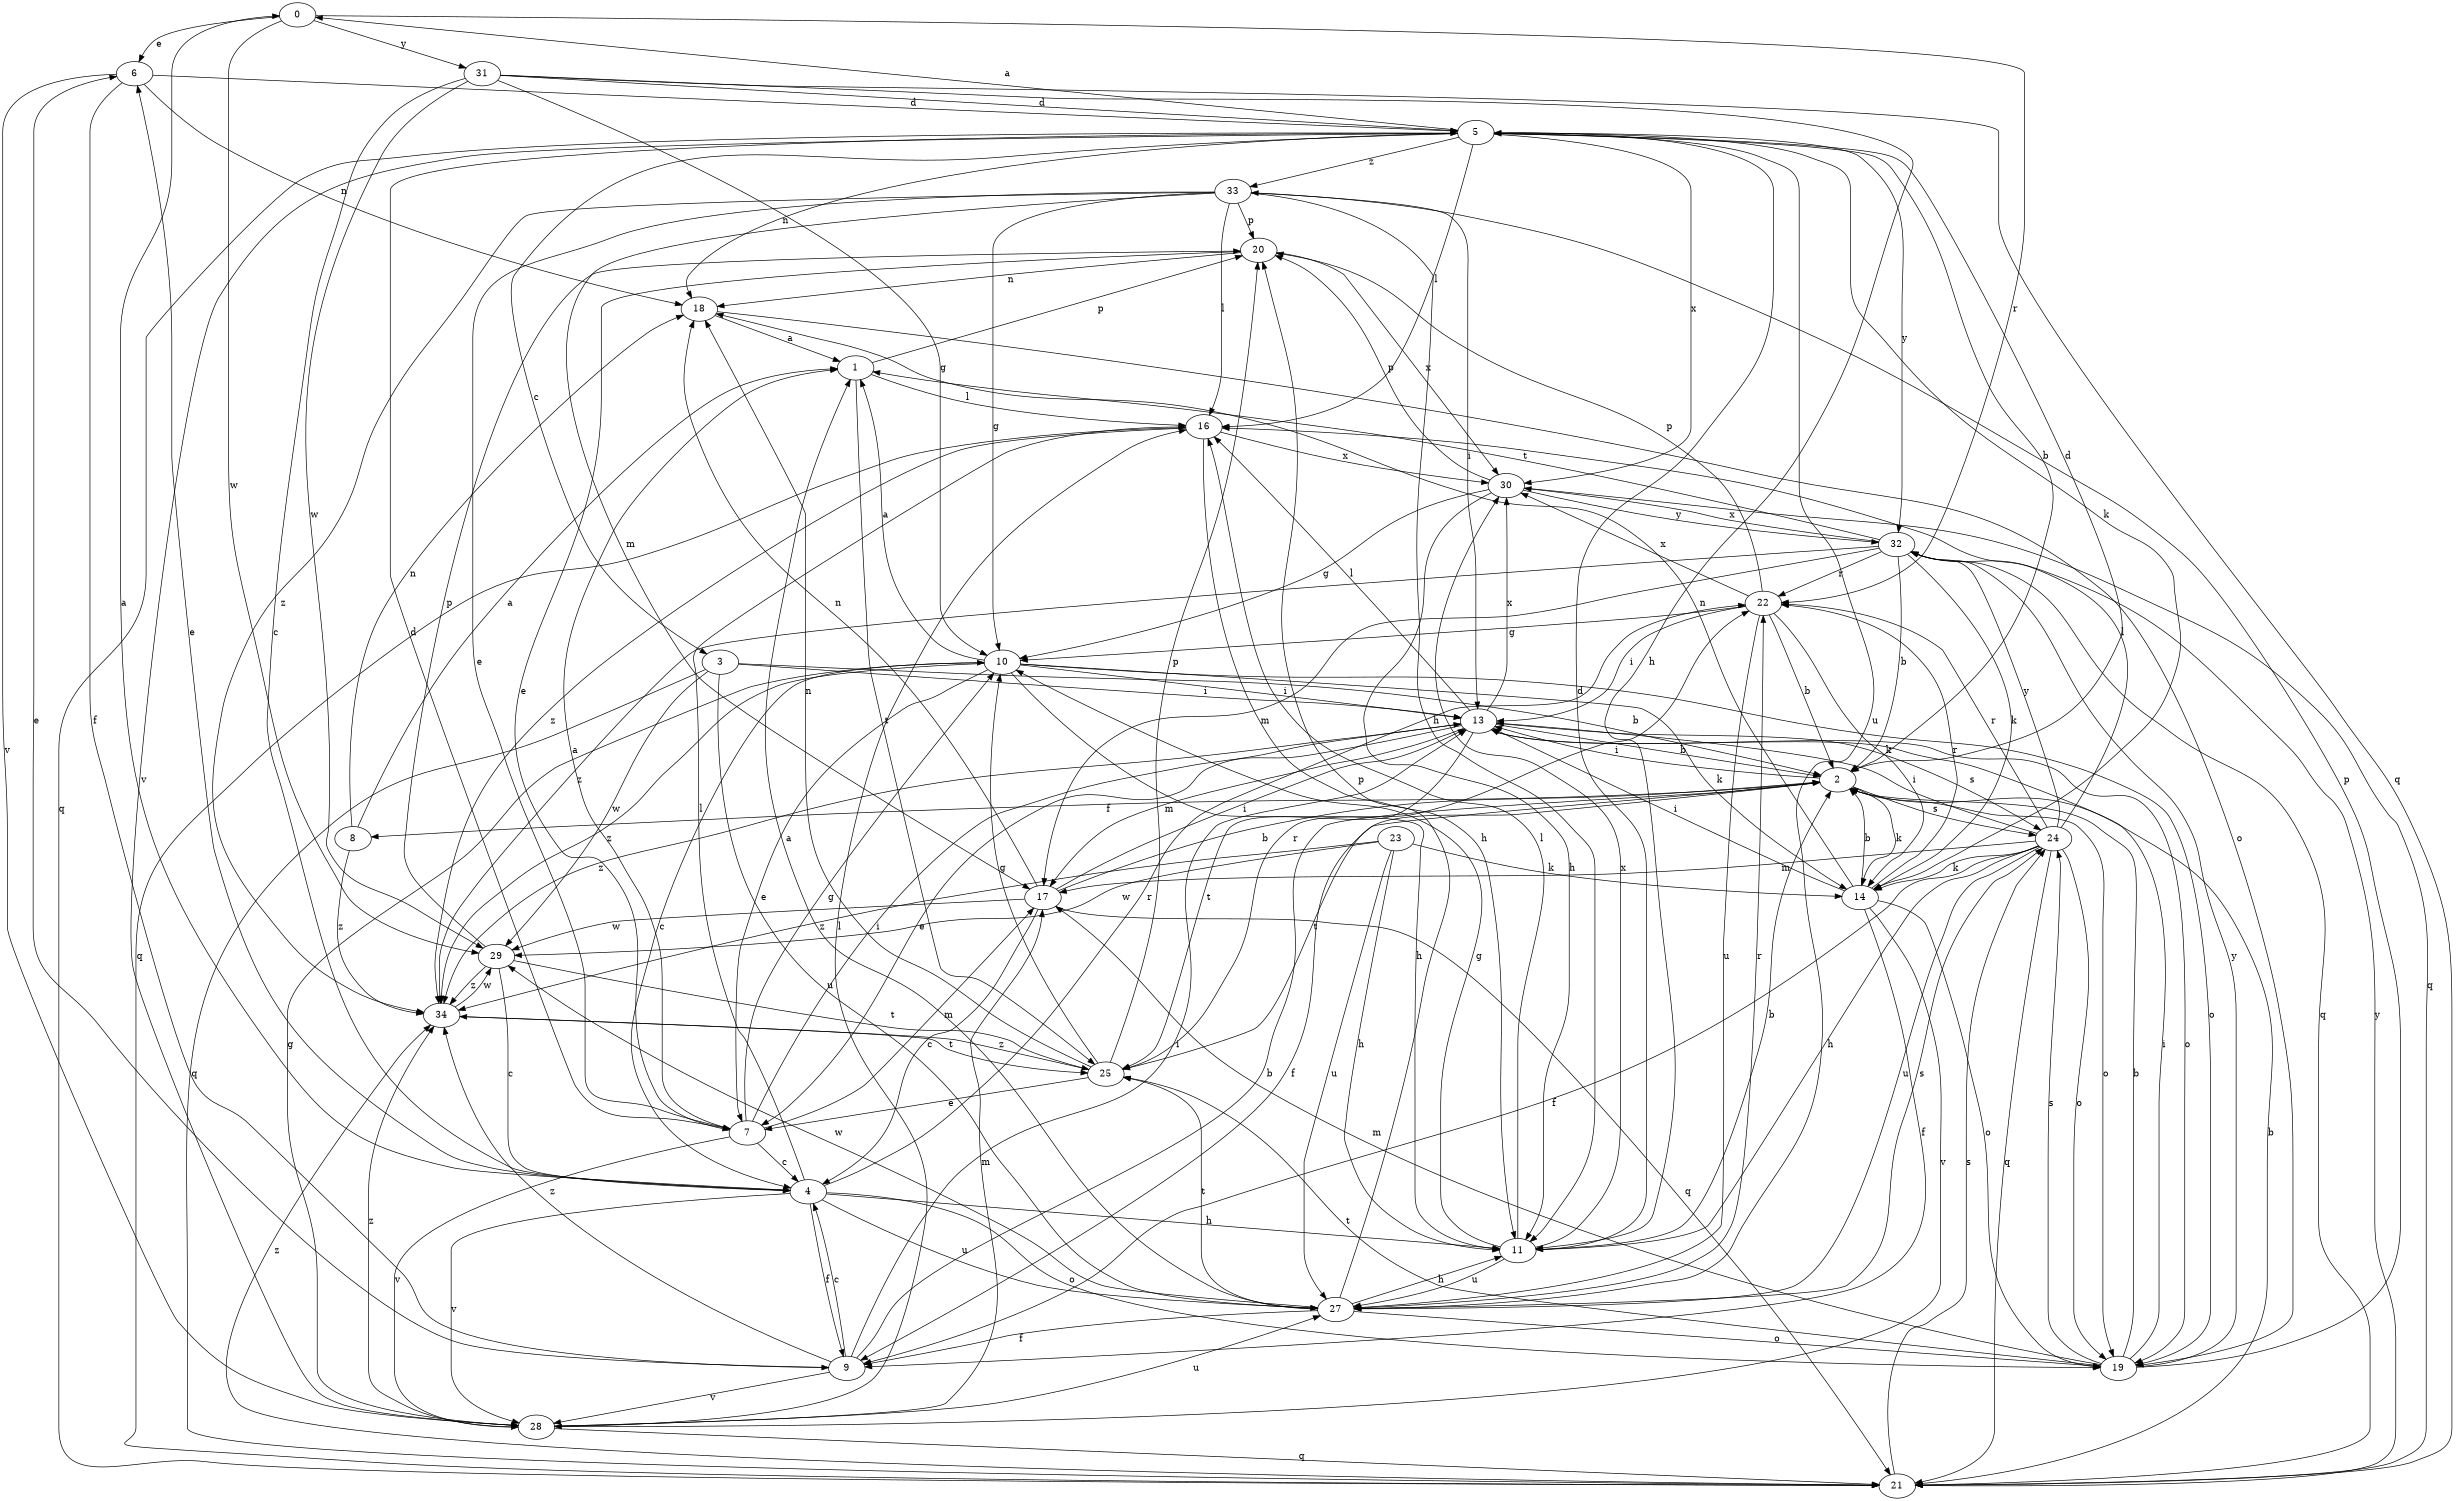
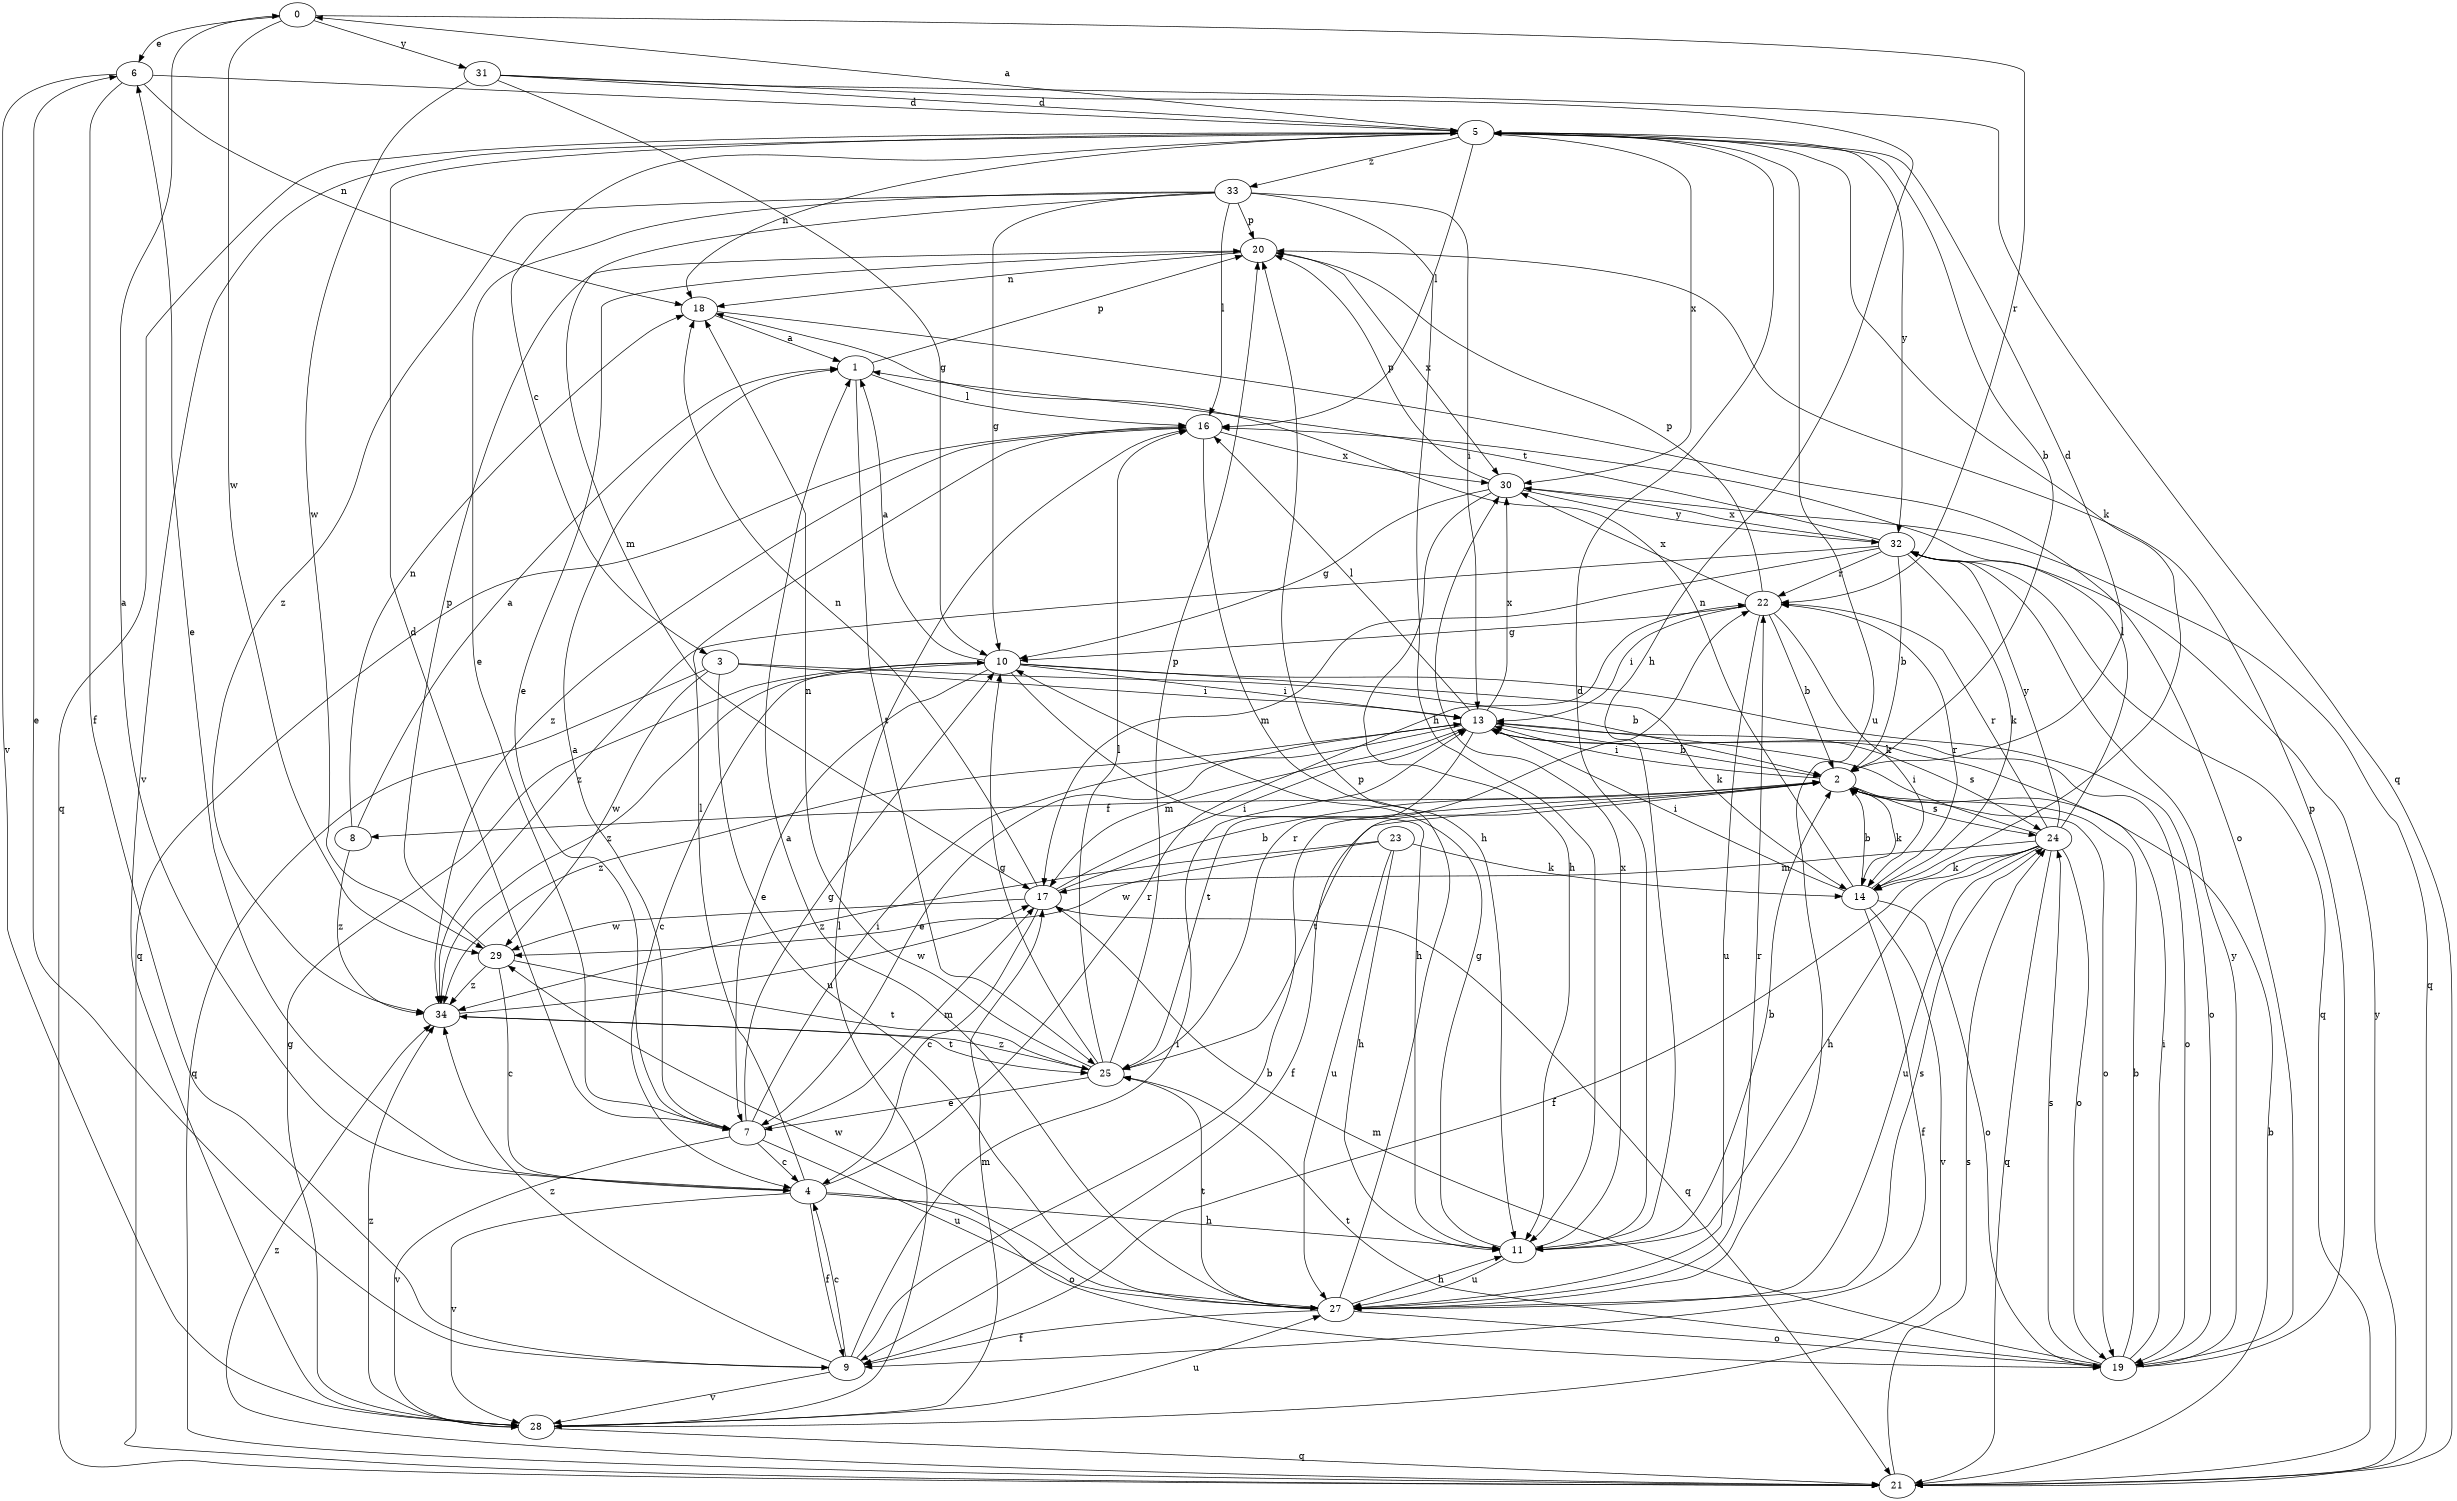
edge "19" -> "33": now "19" -> "20"
edge "31" -> "4": removed, label "c"
edge "11" -> "16": now "25" -> "16"
edge "34" -> "29": now "34" -> "17"
edge "4" -> "27": now "7" -> "27"
